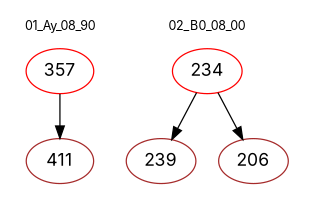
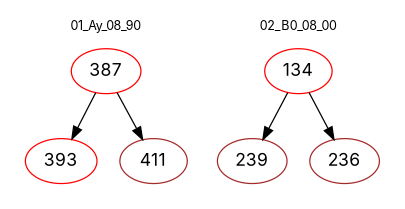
node "357": label "357" -> "387"
node "234": label "234" -> "134"
node "393": added
node "206": label "206" -> "236"
